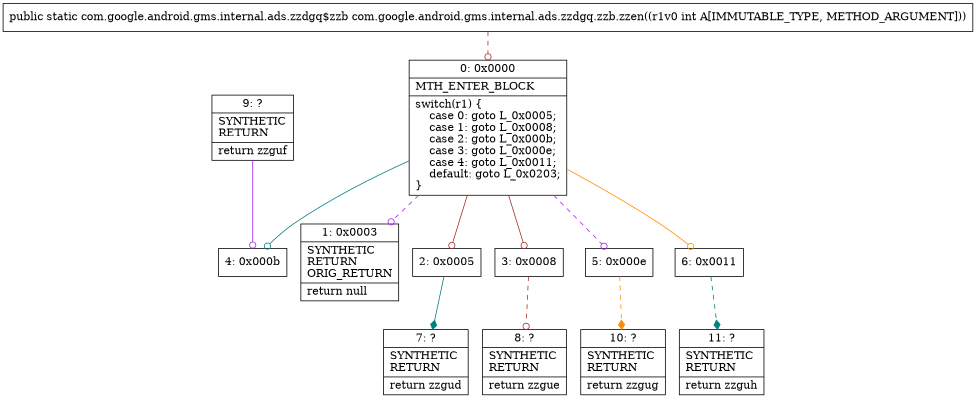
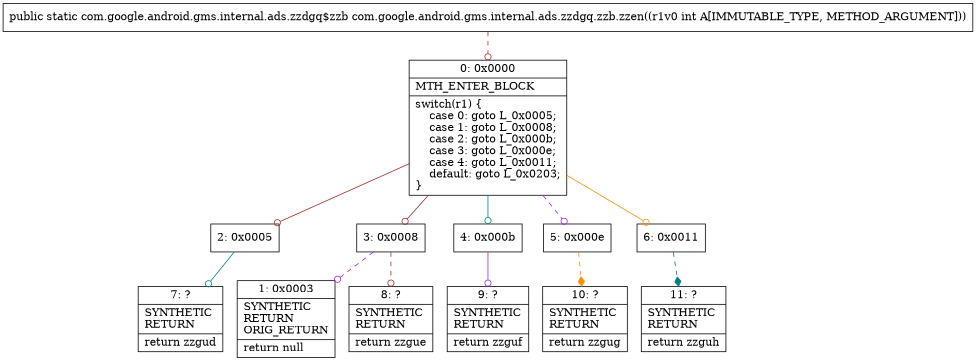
edge "9: ?" -> "4: 0x000b": reversed
edge "0: 0x0000" -> "1: 0x0003": now "3: 0x0008" -> "1: 0x0003"
edge "2: 0x0005" -> "7: ?": arrowhead diamond -> odot
